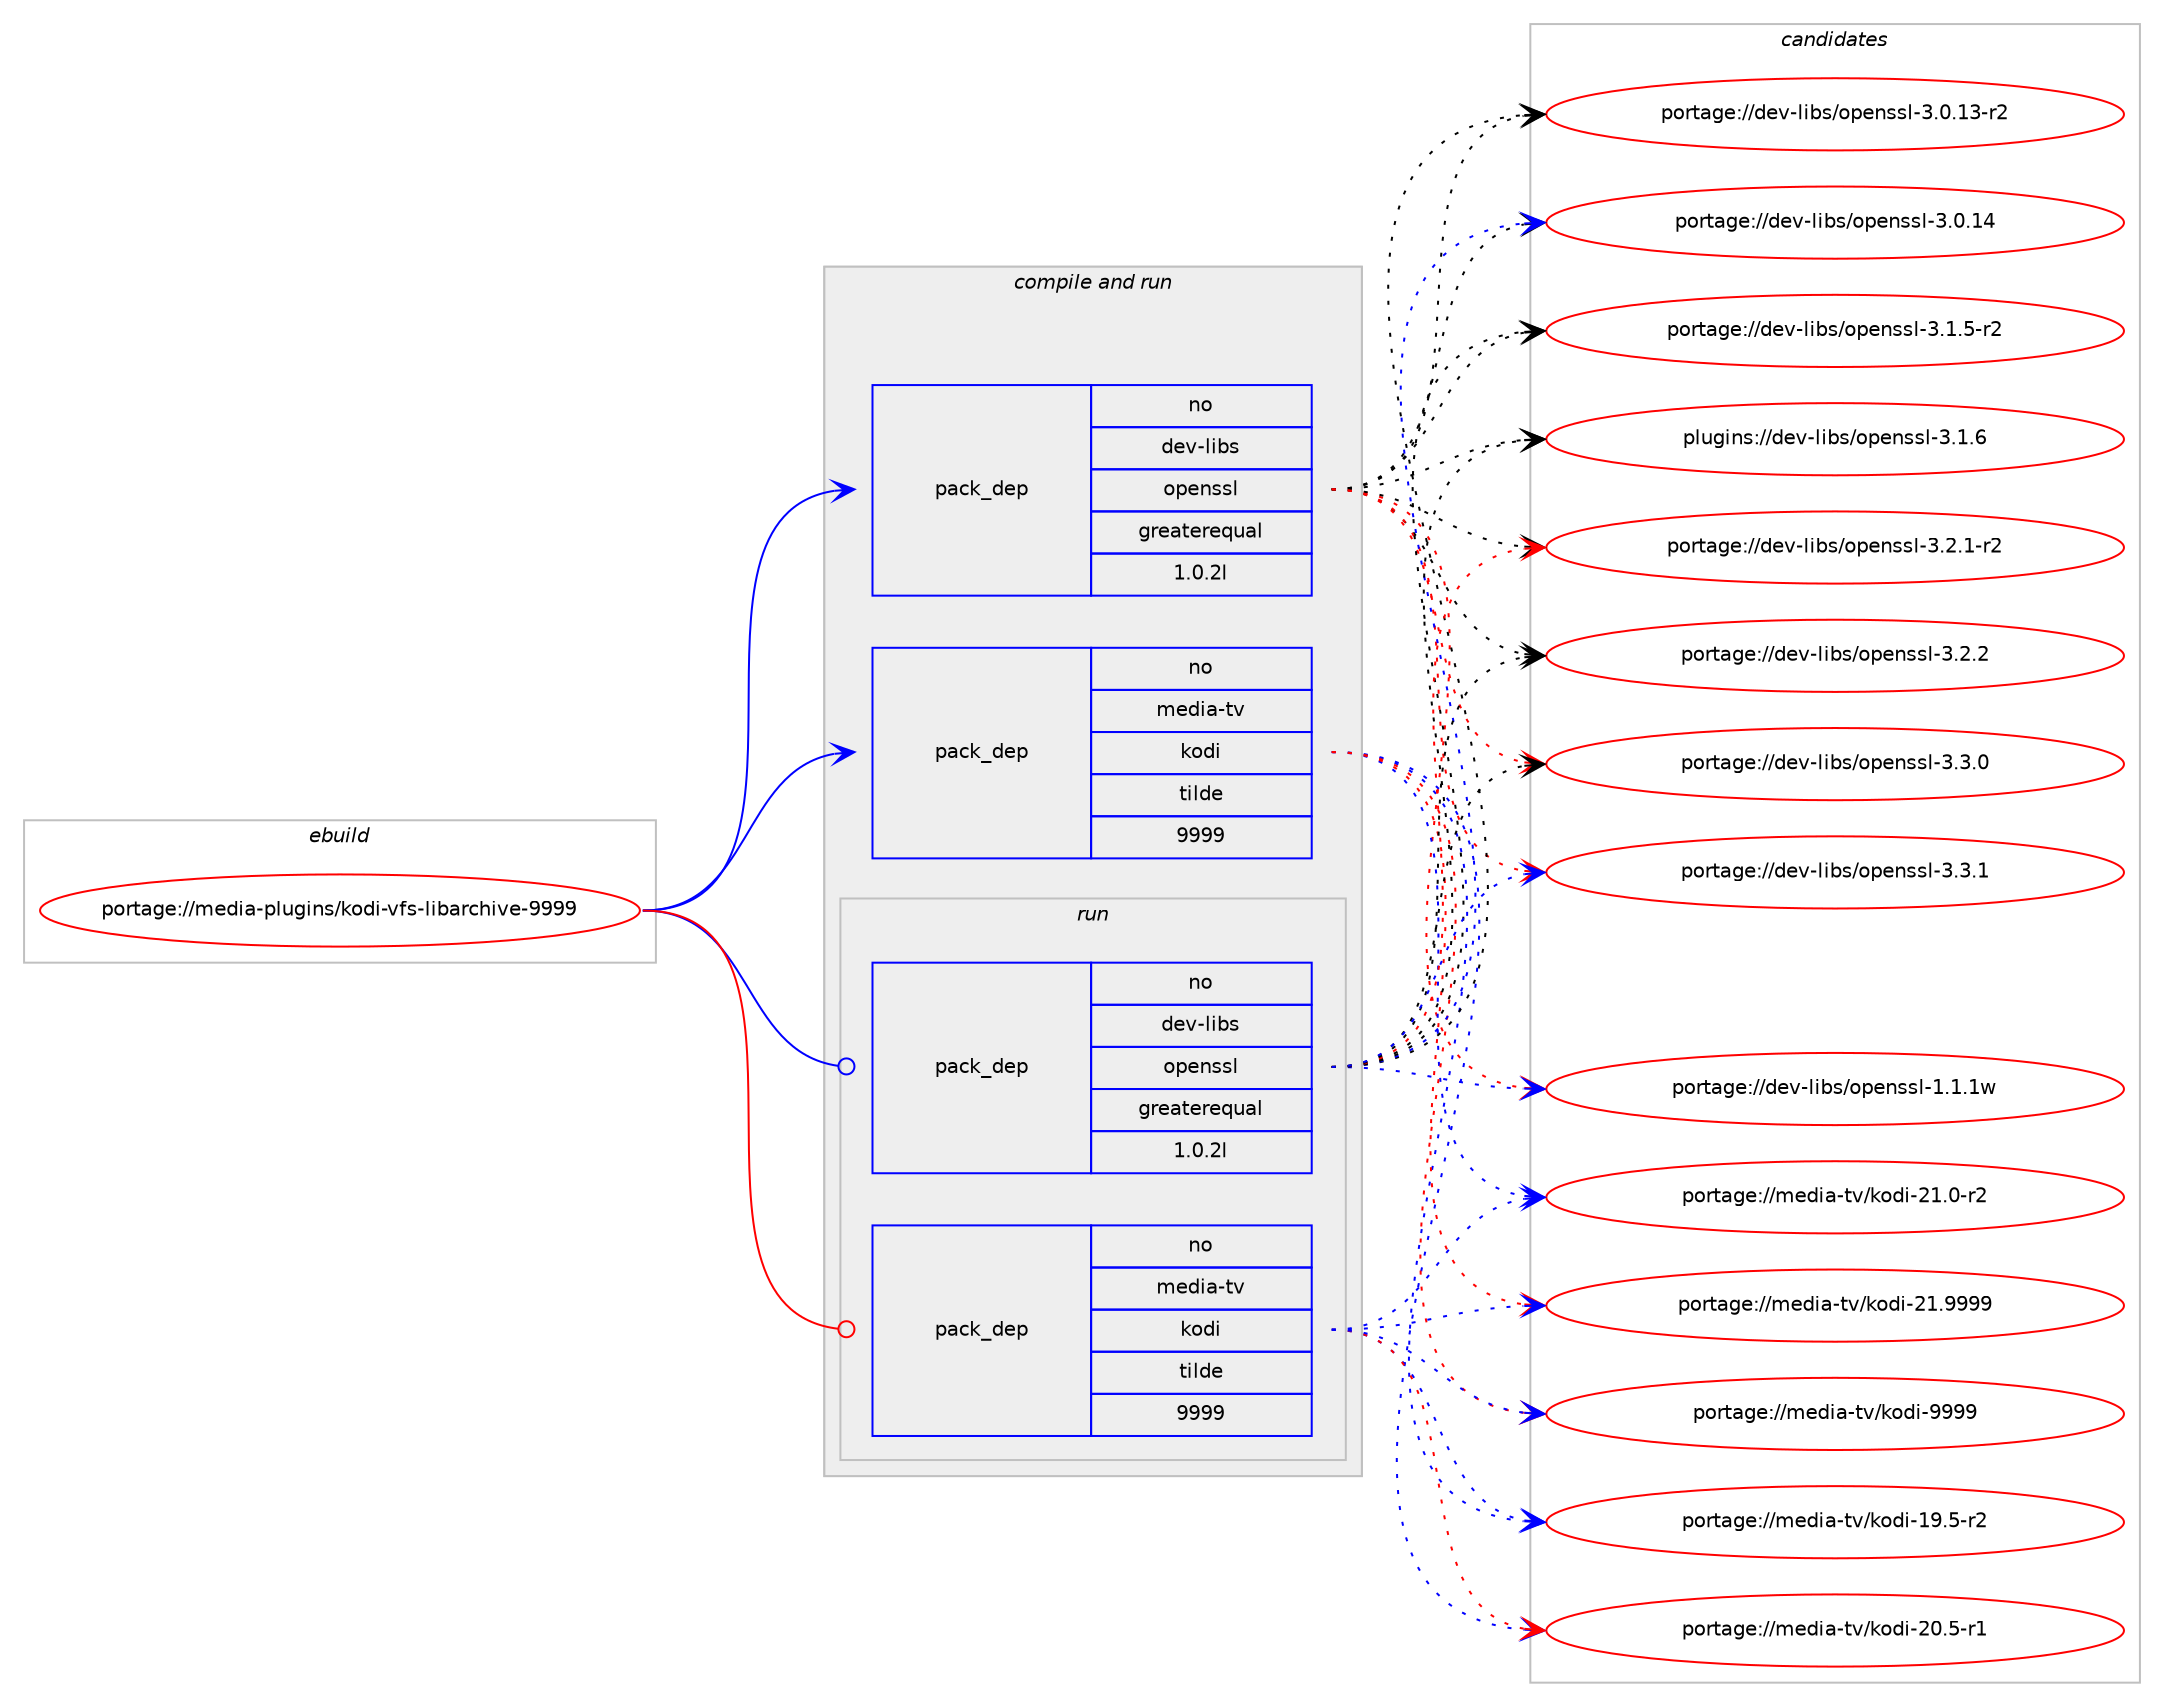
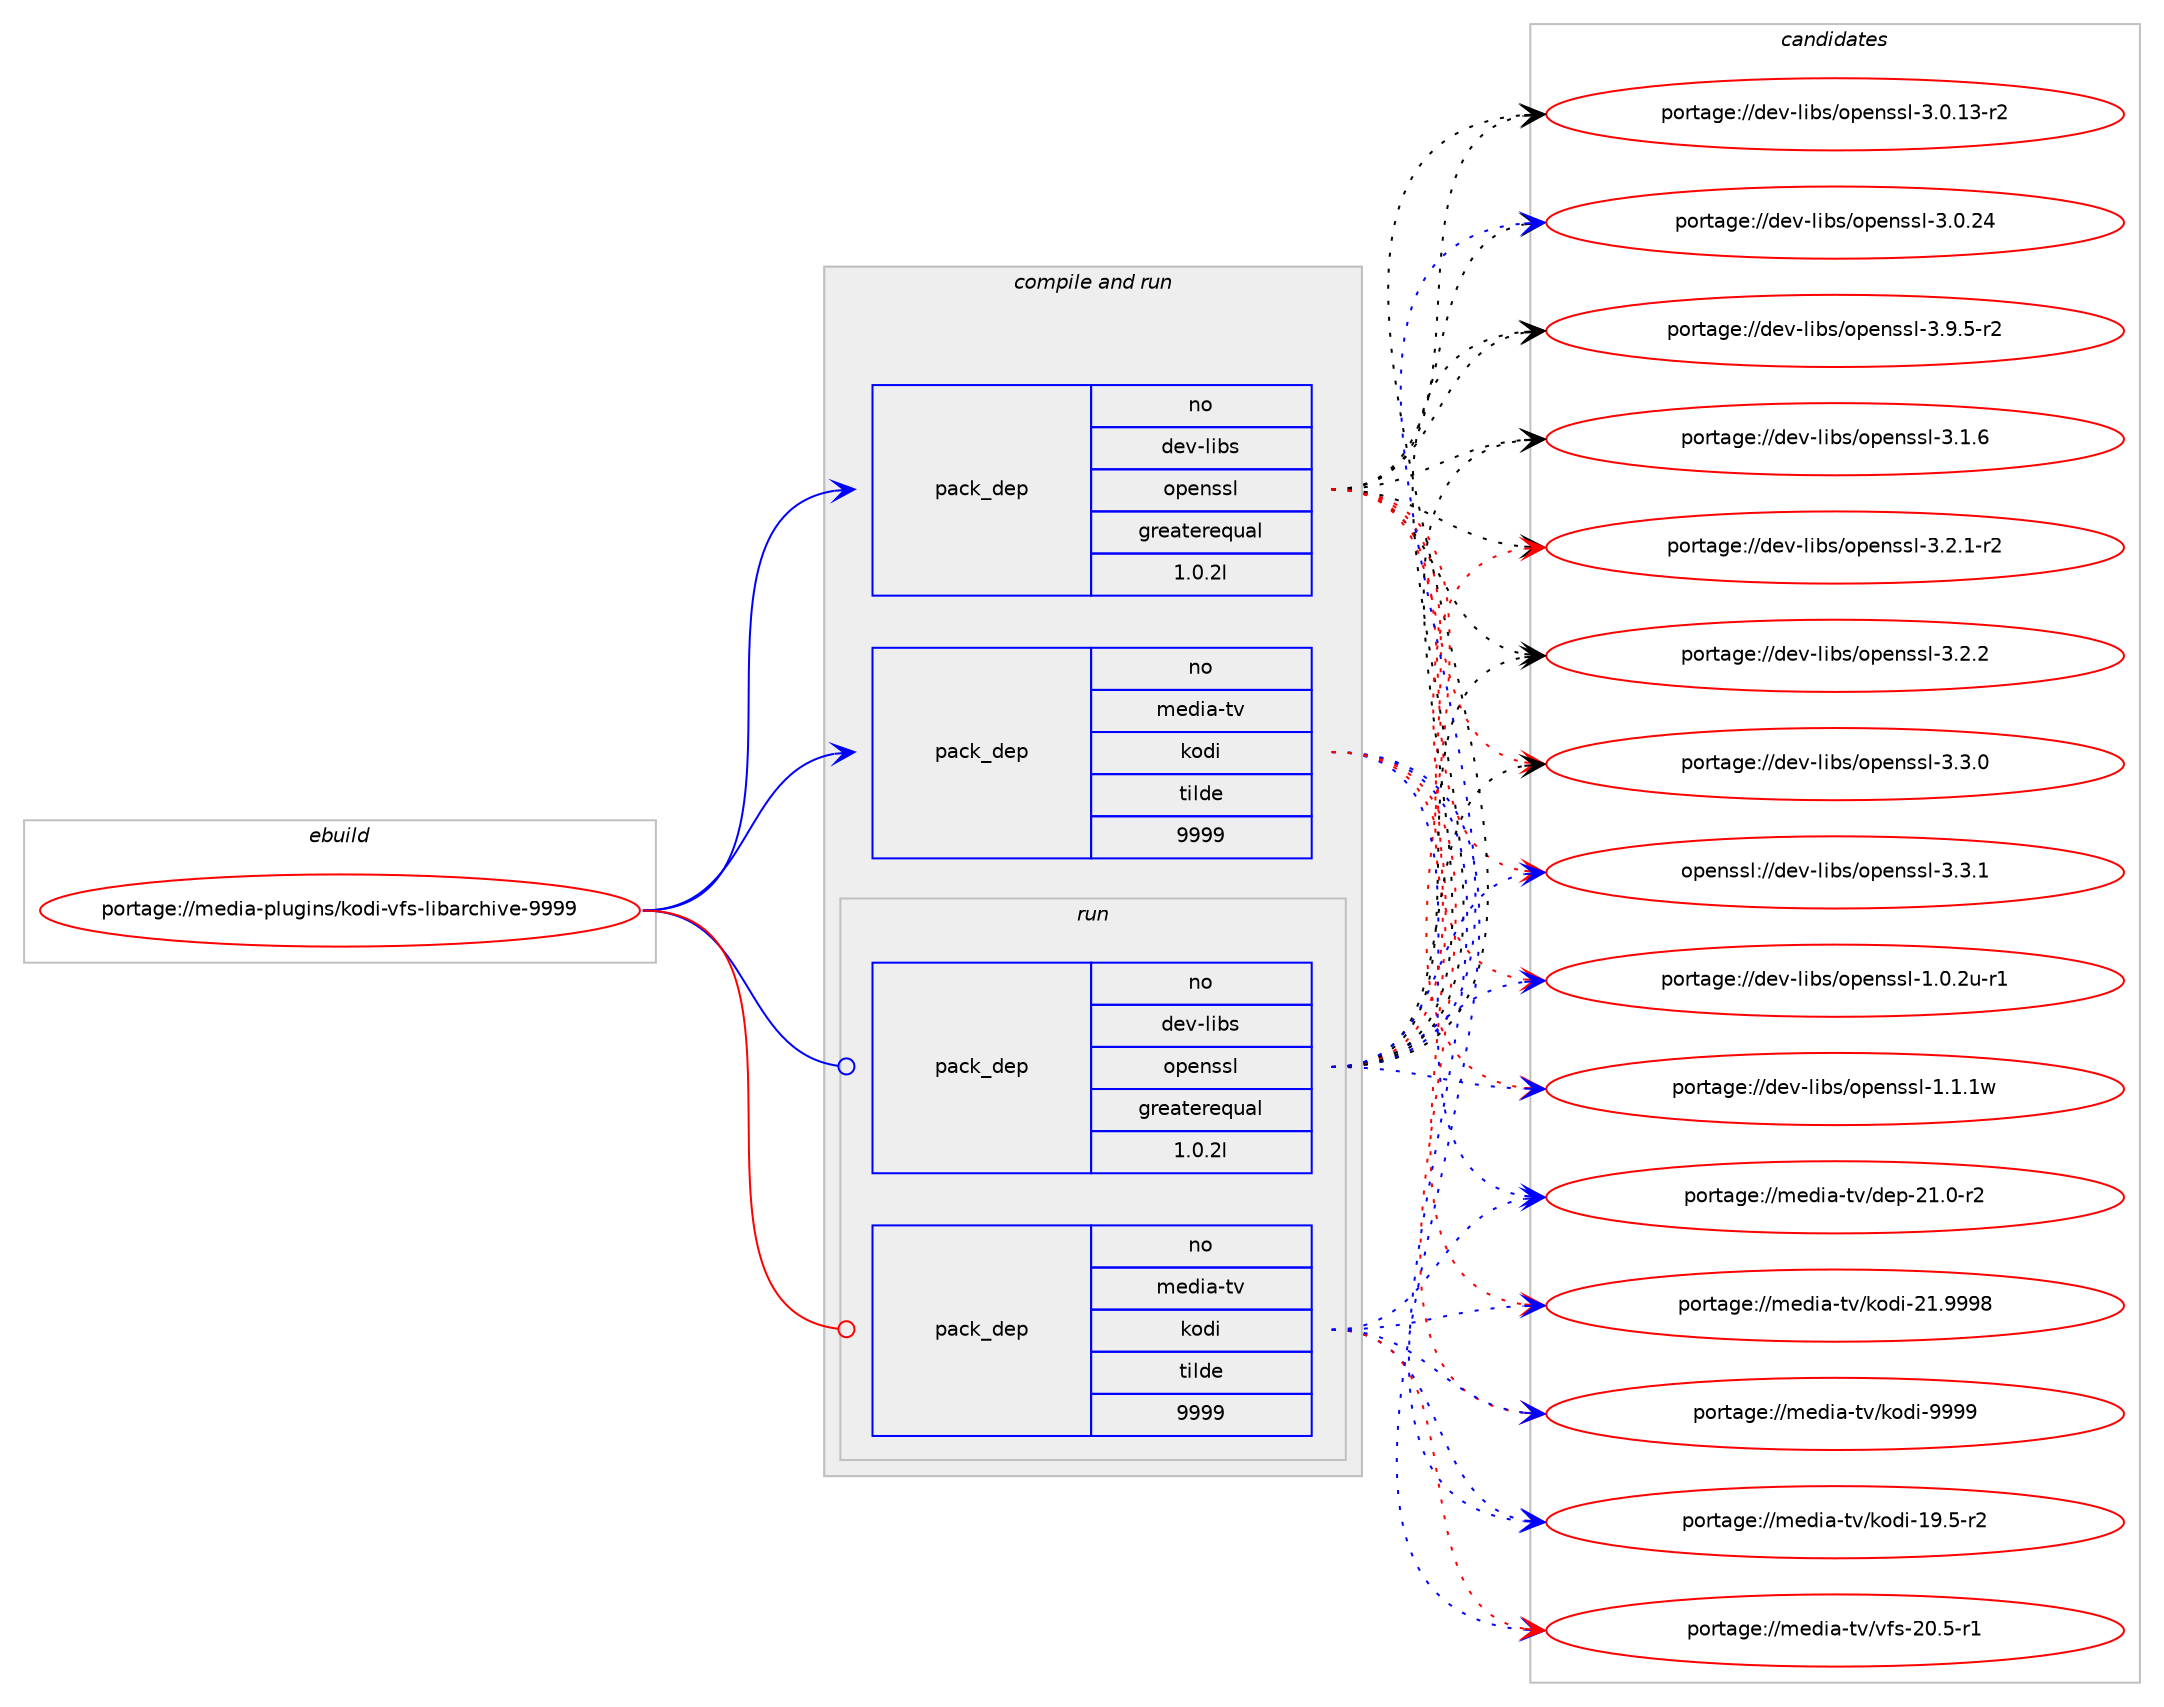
node "portage://dev-libs/openssl-3.0.14": label "portage://dev-libs/openssl-3.0.14" -> "portage://dev-libs/openssl-3.0.24"
node "portage://dev-libs/openssl-3.1.5-r2": label "portage://dev-libs/openssl-3.1.5-r2" -> "portage://dev-libs/openssl-3.9.5-r2"
node "plugins://dev-libs/openssl-3.1.6": label "plugins://dev-libs/openssl-3.1.6" -> "portage://dev-libs/openssl-3.1.6"
node "portage://dev-libs/openssl-3.3.1": label "portage://dev-libs/openssl-3.3.1" -> "openssl://dev-libs/openssl-3.3.1"
node "portage://dev-libs/openssl-1.0.2u-r1": added
node "portage://media-tv/kodi-21.0-r2": label "portage://media-tv/kodi-21.0-r2" -> "portage://media-tv/dep-21.0-r2"
node "portage://media-tv/kodi-21.9999": label "portage://media-tv/kodi-21.9999" -> "portage://media-tv/kodi-21.9998"
node "portage://media-tv/kodi-20.5-r1": label "portage://media-tv/kodi-20.5-r1" -> "portage://media-tv/vfs-20.5-r1"
